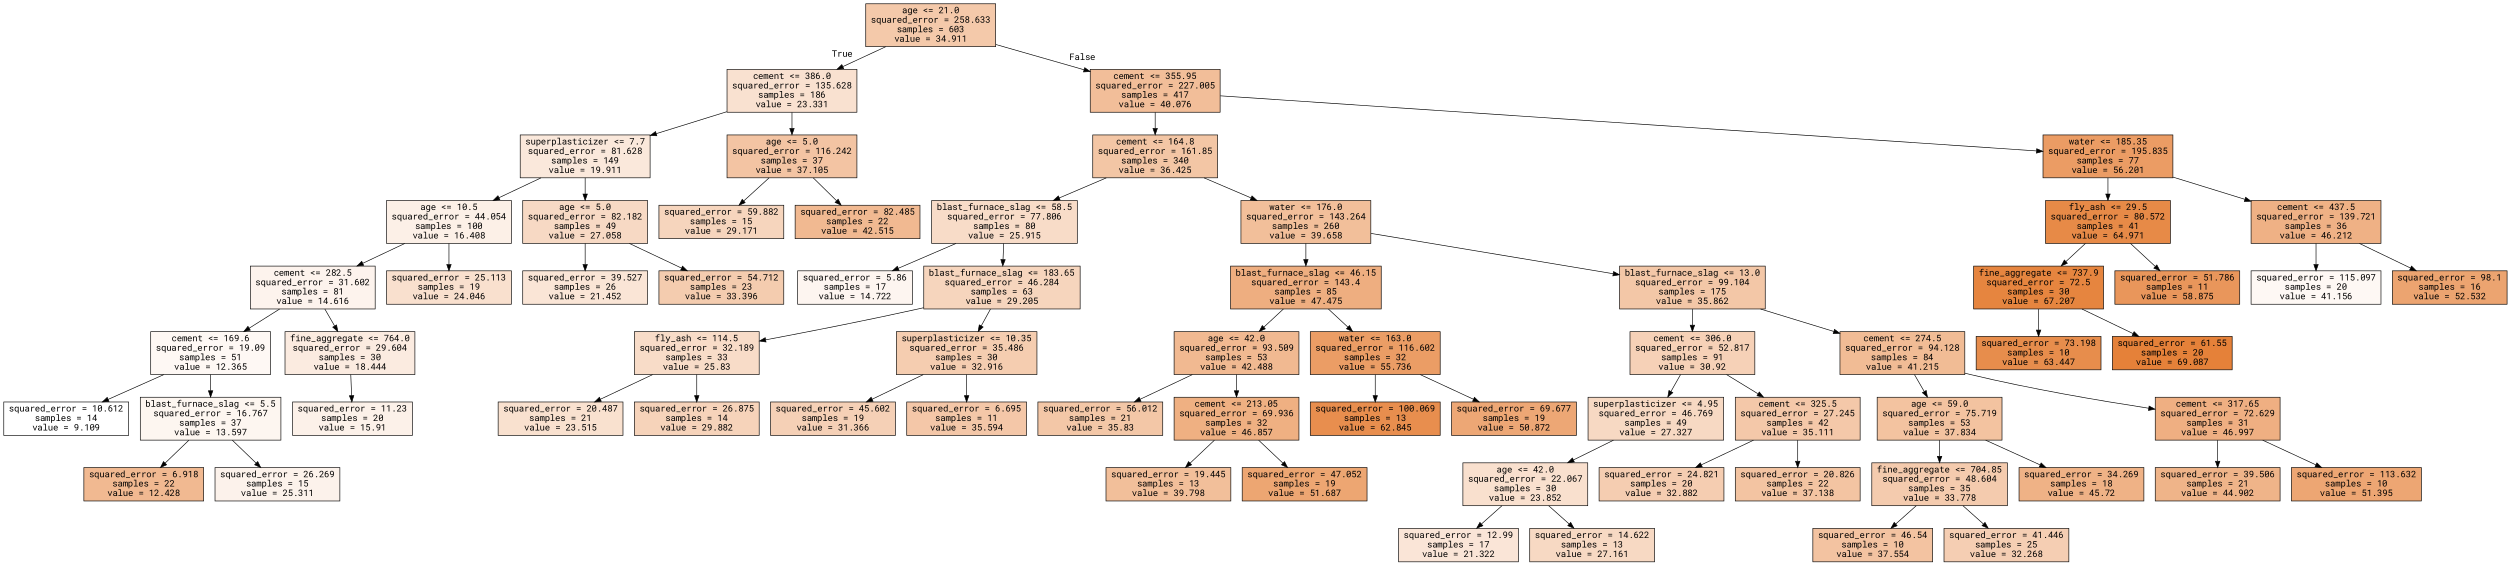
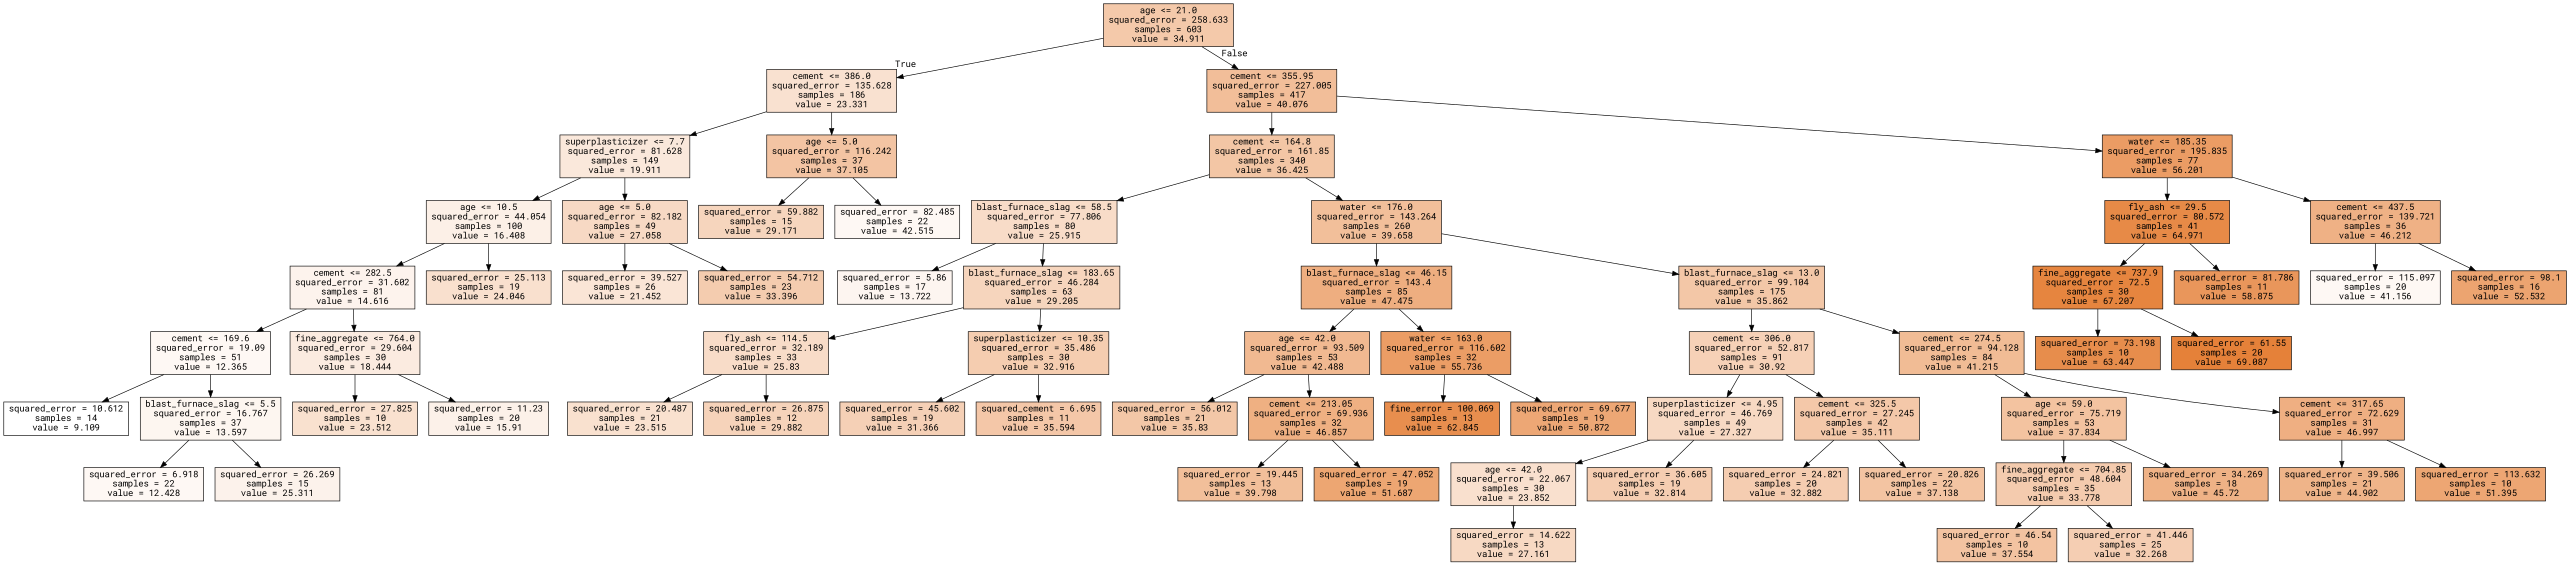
node "squared_error = 82.485 samples = 22 value = 42.515": fillcolor #f1b991 -> #fef8f4
node "squared_error = 5.86 samples = 17 value = 14.722": label "squared_error = 5.86 samples = 17 value = 14.722" -> "squared_error = 5.86 samples = 17 value = 13.722"
node "squared_error = 51.786 samples = 11 value = 58.875": label "squared_error = 51.786 samples = 11 value = 58.875" -> "squared_error = 81.786 samples = 11 value = 58.875"
node "squared_error = 27.825 samples = 10 value = 23.512": added
node "squared_error = 26.875 samples = 14 value = 29.882": label "squared_error = 26.875 samples = 14 value = 29.882" -> "squared_error = 26.875 samples = 12 value = 29.882"
node "squared_error = 6.695 samples = 11 value = 35.594": label "squared_error = 6.695 samples = 11 value = 35.594" -> "squared_cement = 6.695 samples = 11 value = 35.594"
node "squared_error = 100.069 samples = 13 value = 62.845": label "squared_error = 100.069 samples = 13 value = 62.845" -> "fine_error = 100.069 samples = 13 value = 62.845"
node "squared_error = 6.918 samples = 22 value = 12.428": fillcolor #f1b991 -> #fef8f4
node "squared_error = 36.605 samples = 19 value = 32.814": added
node "squared_error = 12.99 samples = 17 value = 21.322": removed
